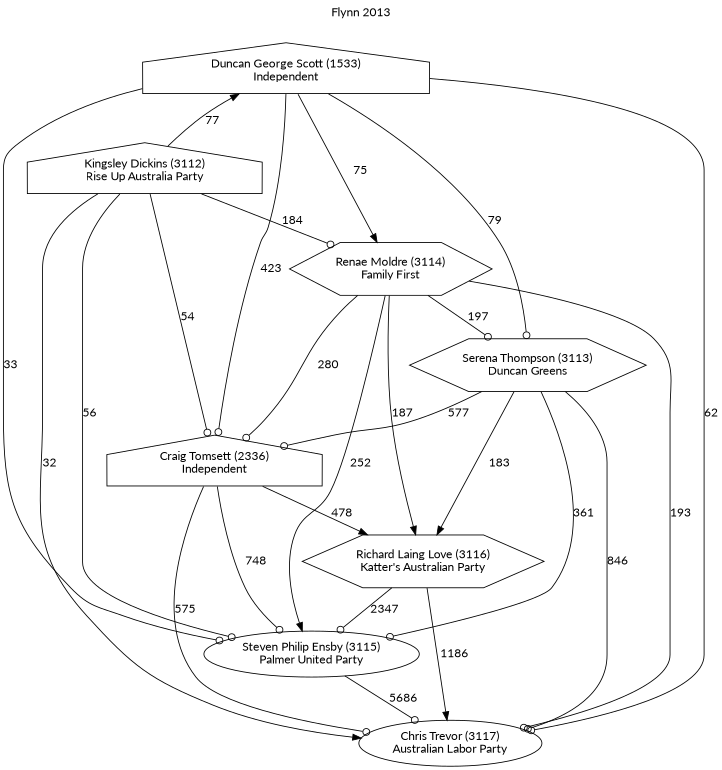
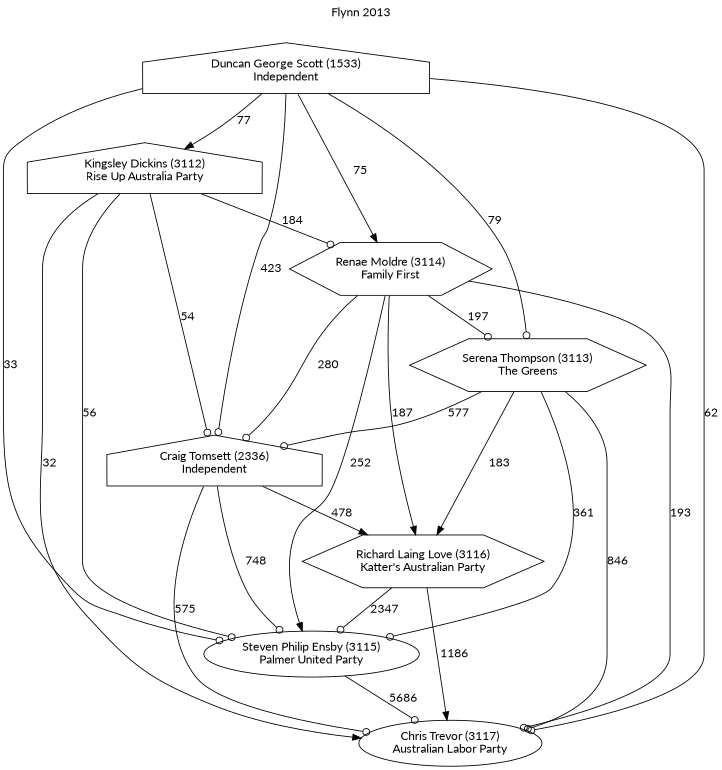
edge "Kingsley Dickins (3112) Rise Up Australia Party" -> "Duncan George Scott (1533) Independent": reversed
node "Serena Thompson (3113) Duncan Greens": label "Serena Thompson (3113) Duncan Greens" -> "Serena Thompson (3113) The Greens"
